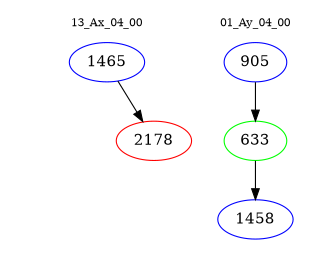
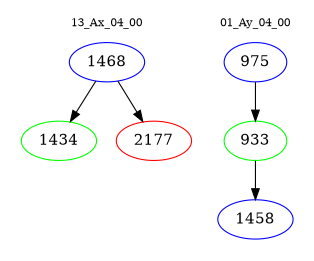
node "1465": label "1465" -> "1468"
node "905": label "905" -> "975"
node "1434": added
node "2178": label "2178" -> "2177"
node "633": label "633" -> "933"
